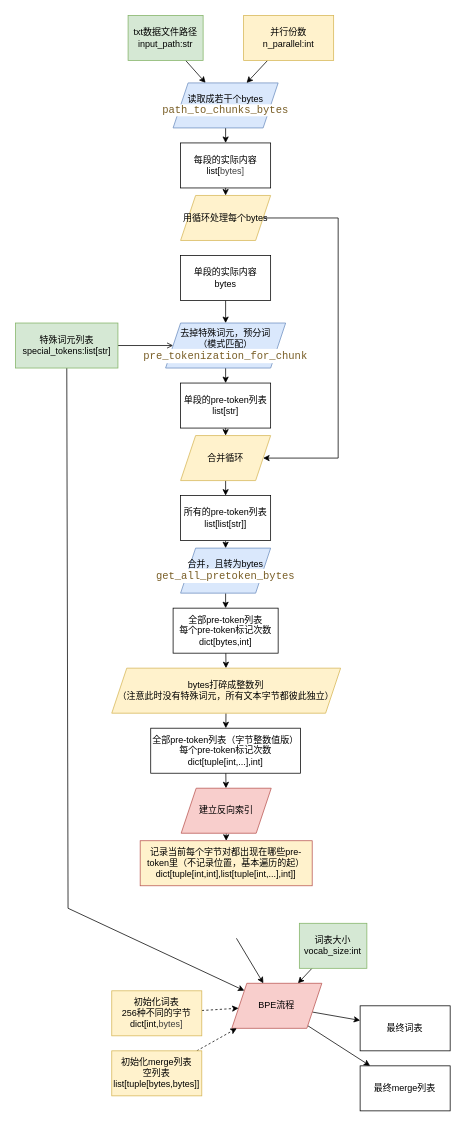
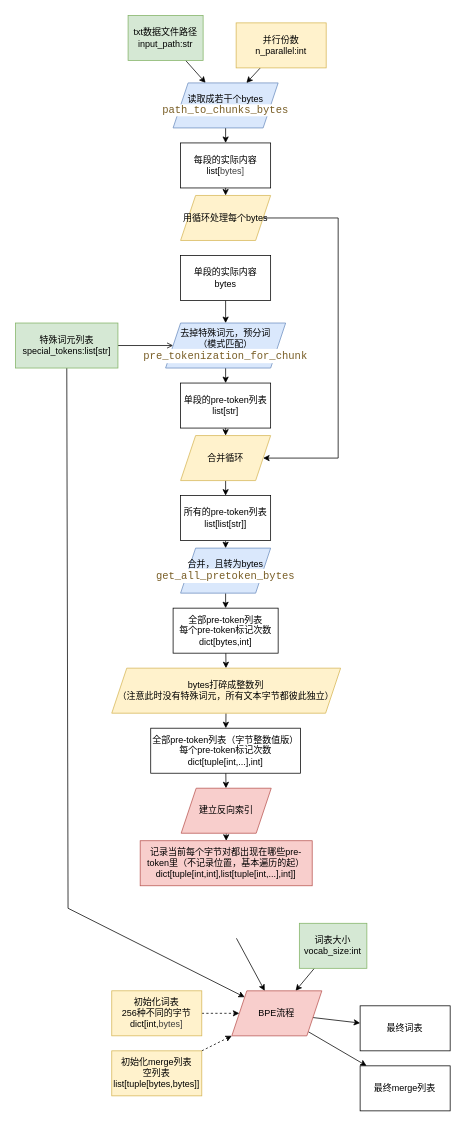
node "并行份数 n_parallel:int": moved (288, 38) -> (281, 45)
node "记录当前每个字节对都出现在哪些pre-token里（不记录位置，基本遍历的起） dict[tuple[int,int],list[tuple[int,...],int]]": fillcolor #fff2cc -> #f8cecc
node "BPE流程": moved (277, 1005) -> (277, 1013)
